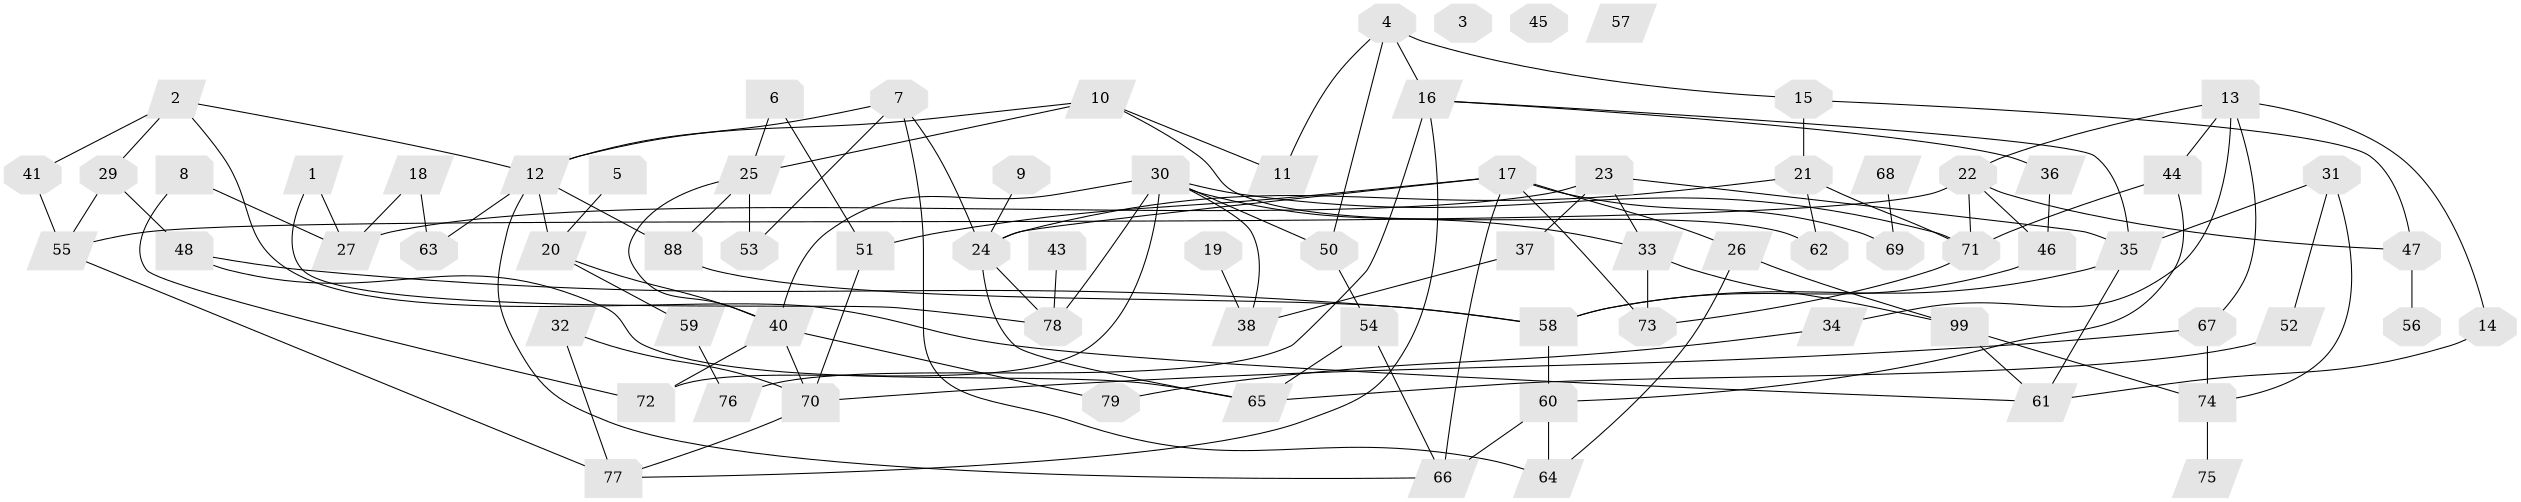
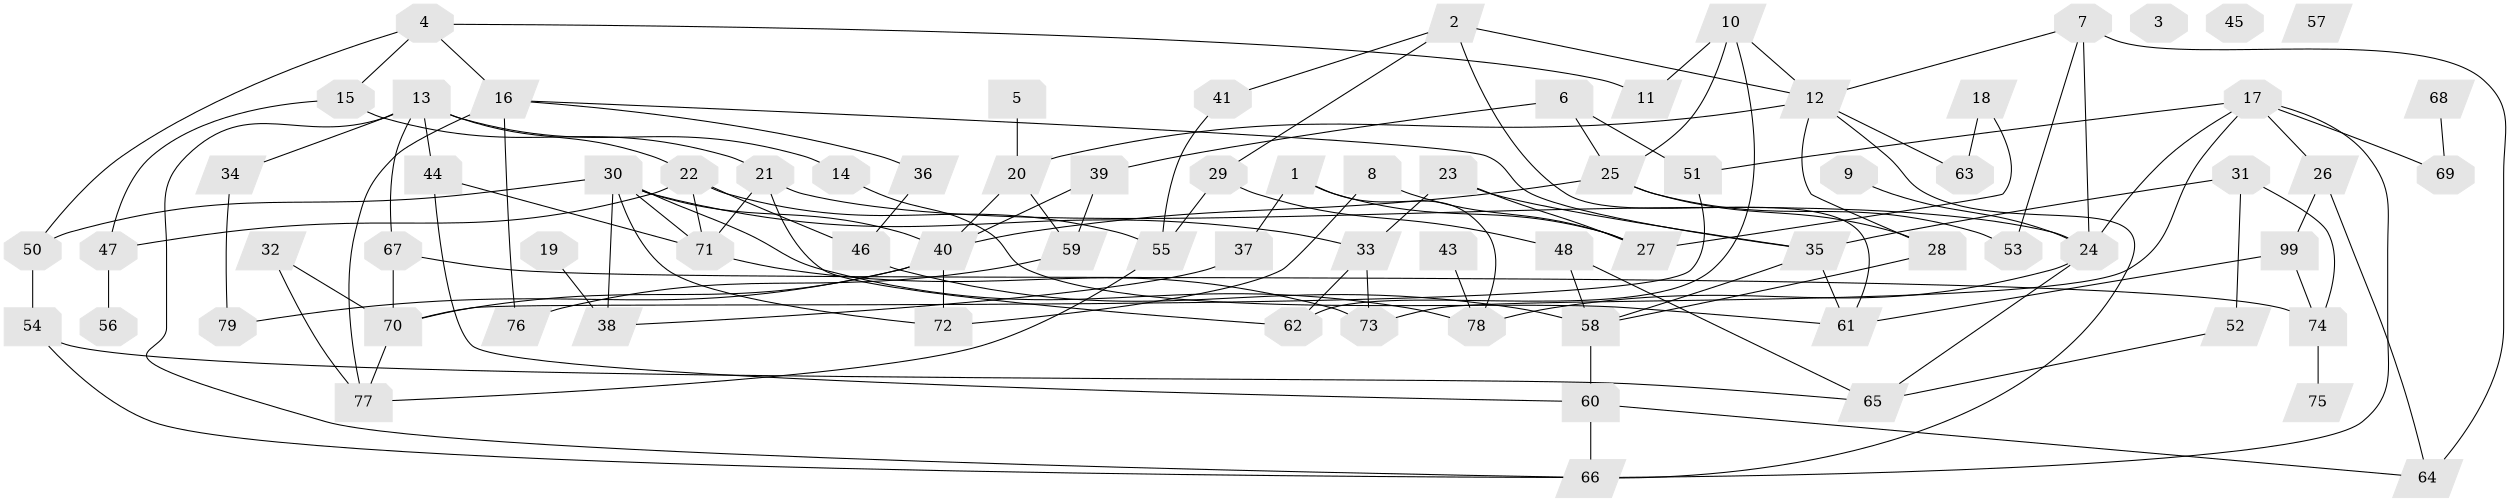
node "39": added
edge "23" -- "37": now "1" -- "37"
node "88": label "88" -> "28"
edge "33" -- "99": now "33" -- "62"
edge "13" -- "66": added
